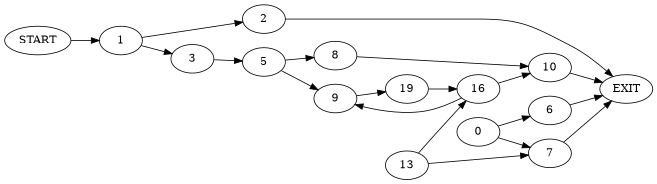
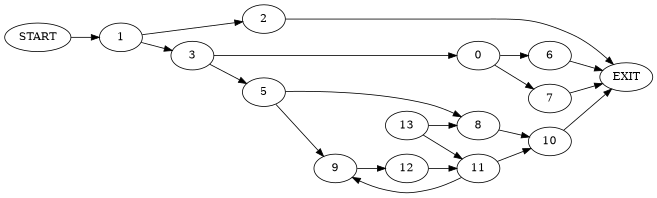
edge "3" -> "0": added
node "19": label "19" -> "12"
node "16": label "16" -> "11"
edge "13" -> "7": now "13" -> "8"
